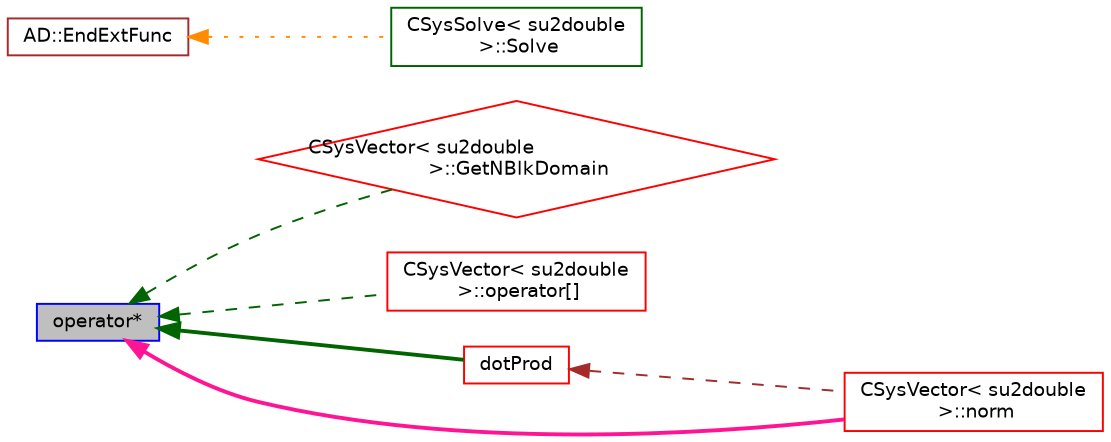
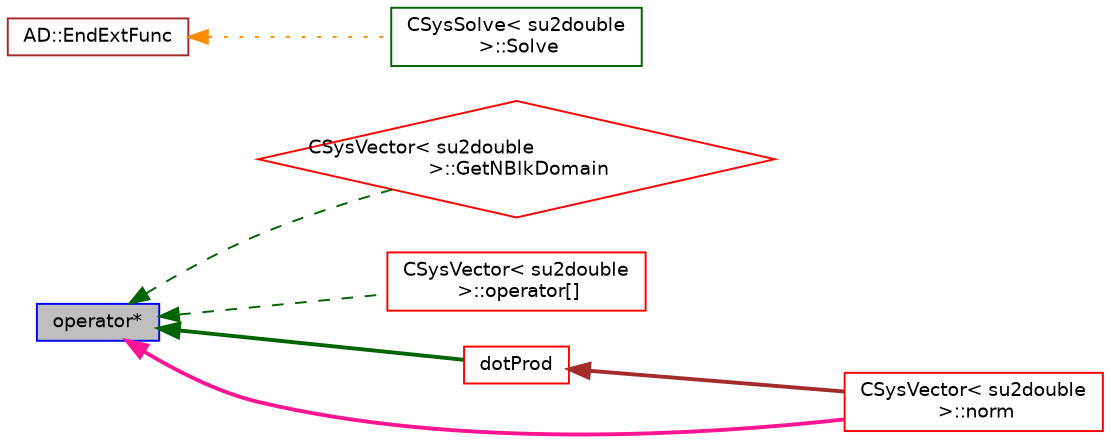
edge "CSysVector< su2double >::norm" -> "dotProd": style dashed -> bold
